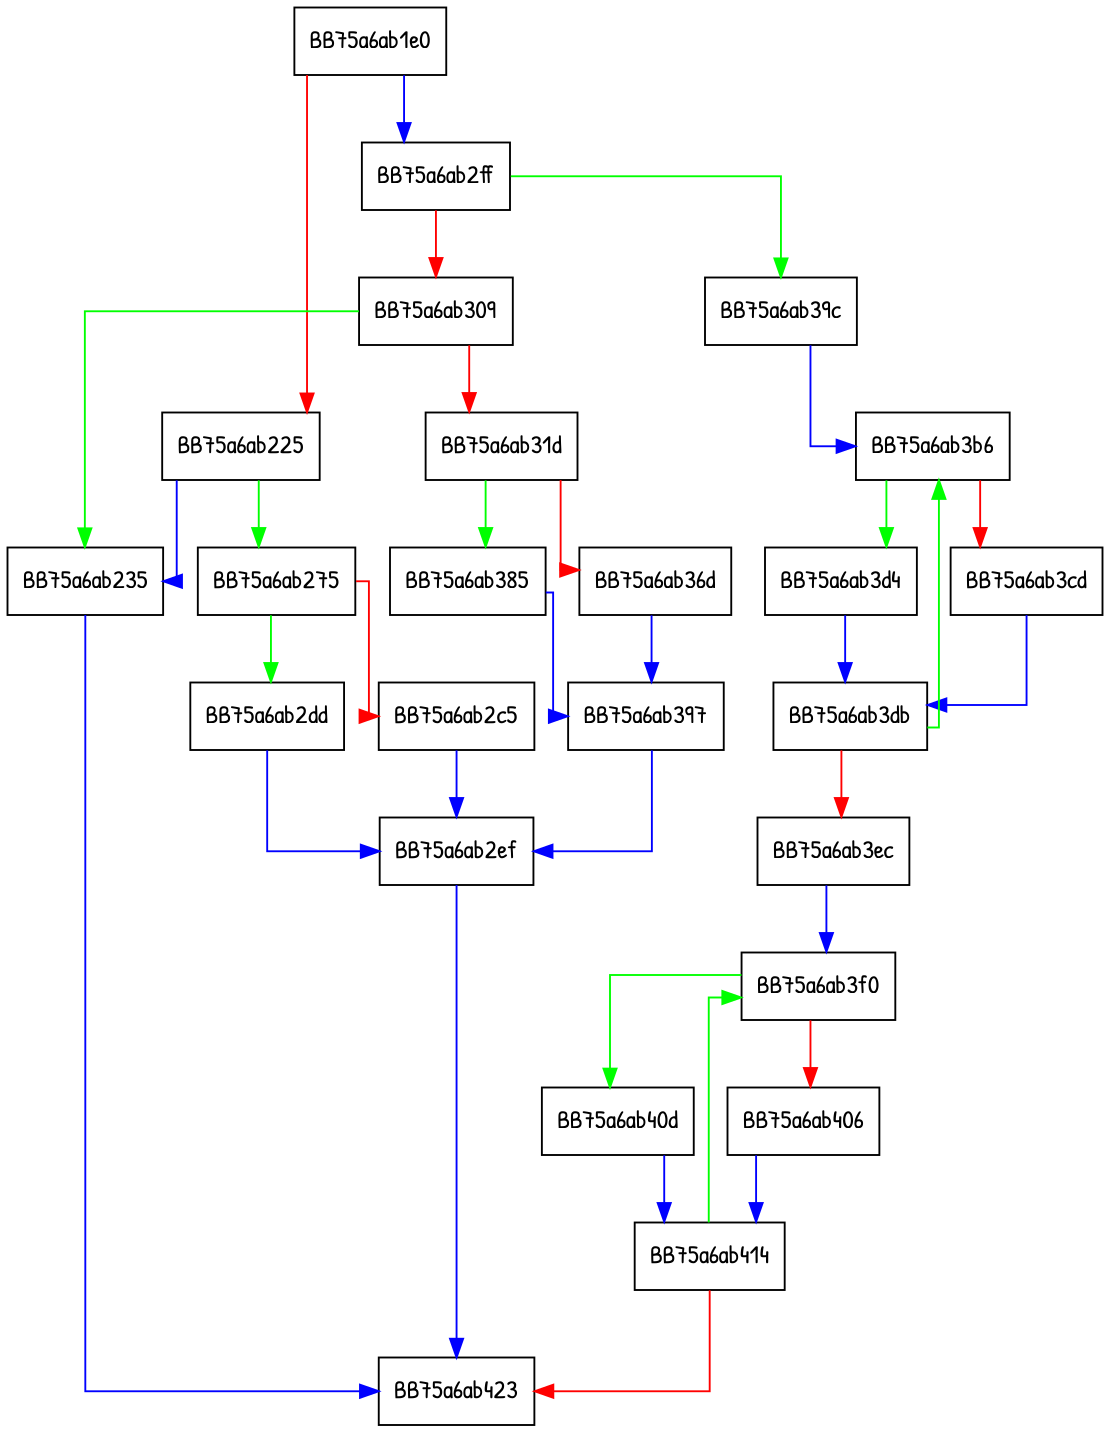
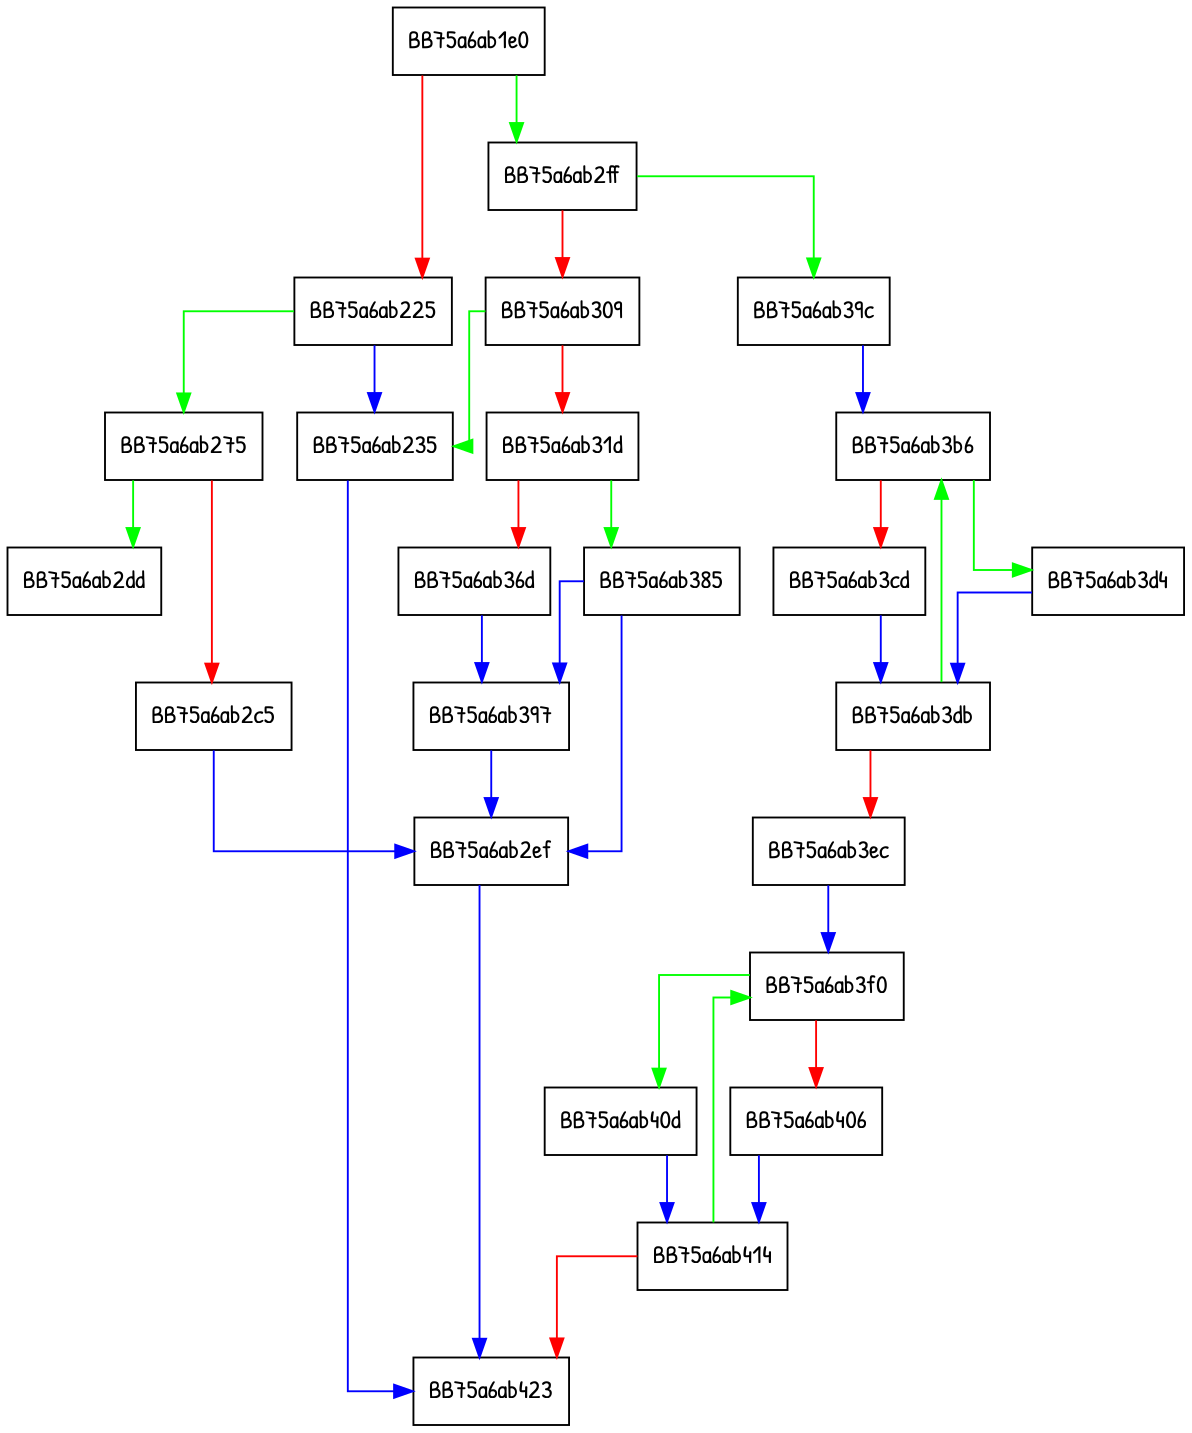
edge "BB75a6ab1e0" -> "BB75a6ab2ff": color blue -> green
edge "BB75a6ab2dd" -> "BB75a6ab2ef": now "BB75a6ab385" -> "BB75a6ab2ef"
